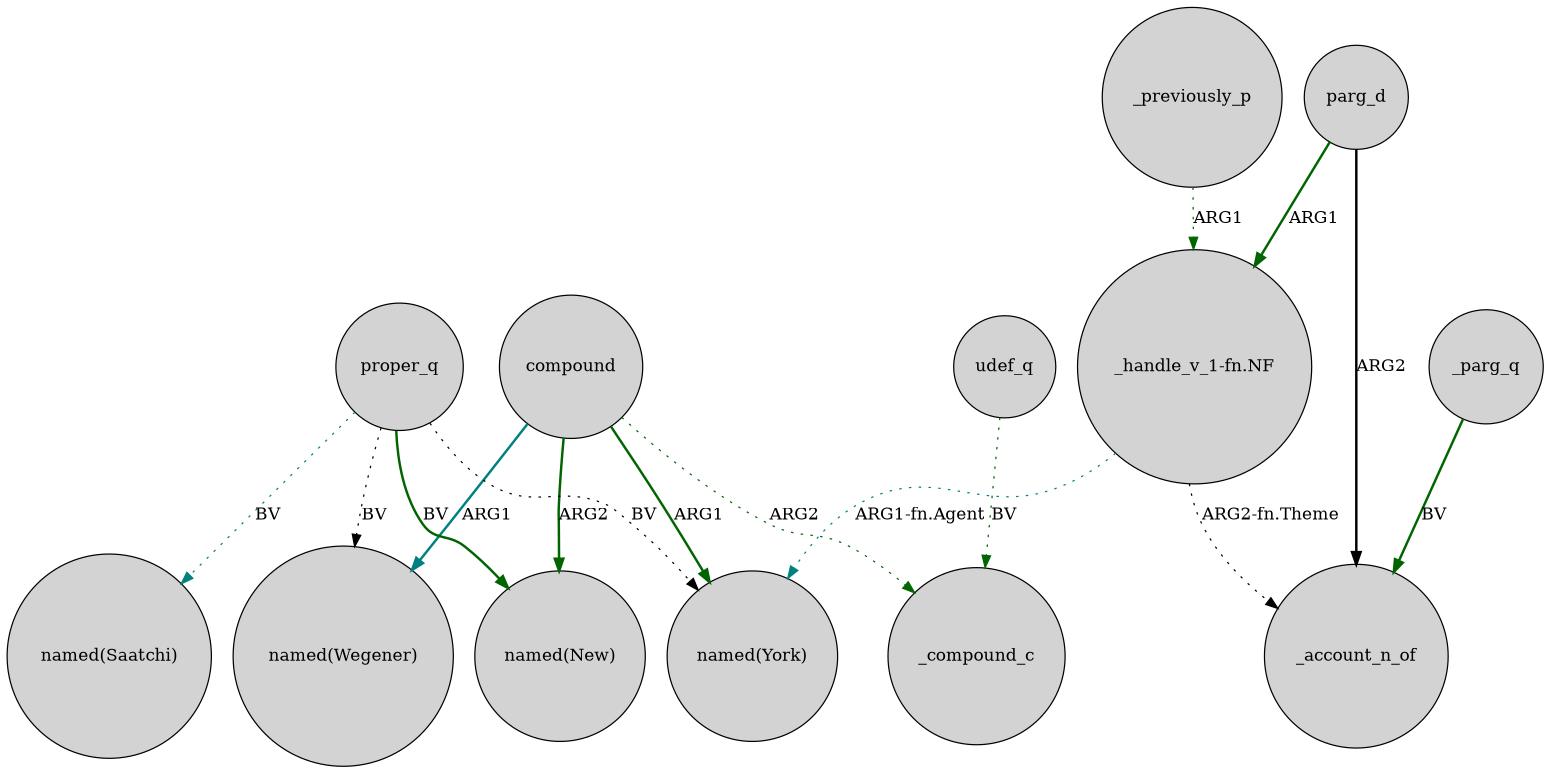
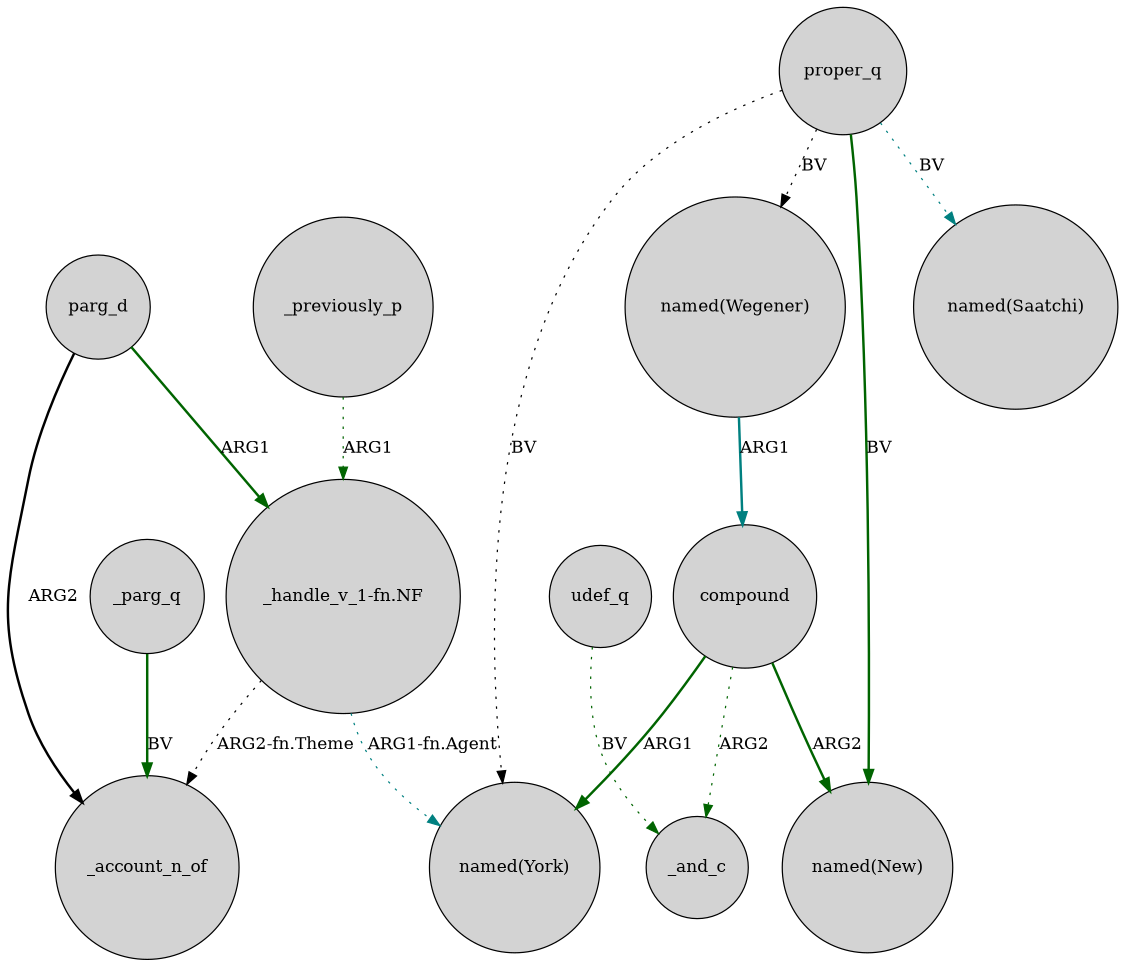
edge "compound" -> "named(Wegener)": reversed
node "_compound_c": label "_compound_c" -> "_and_c"
